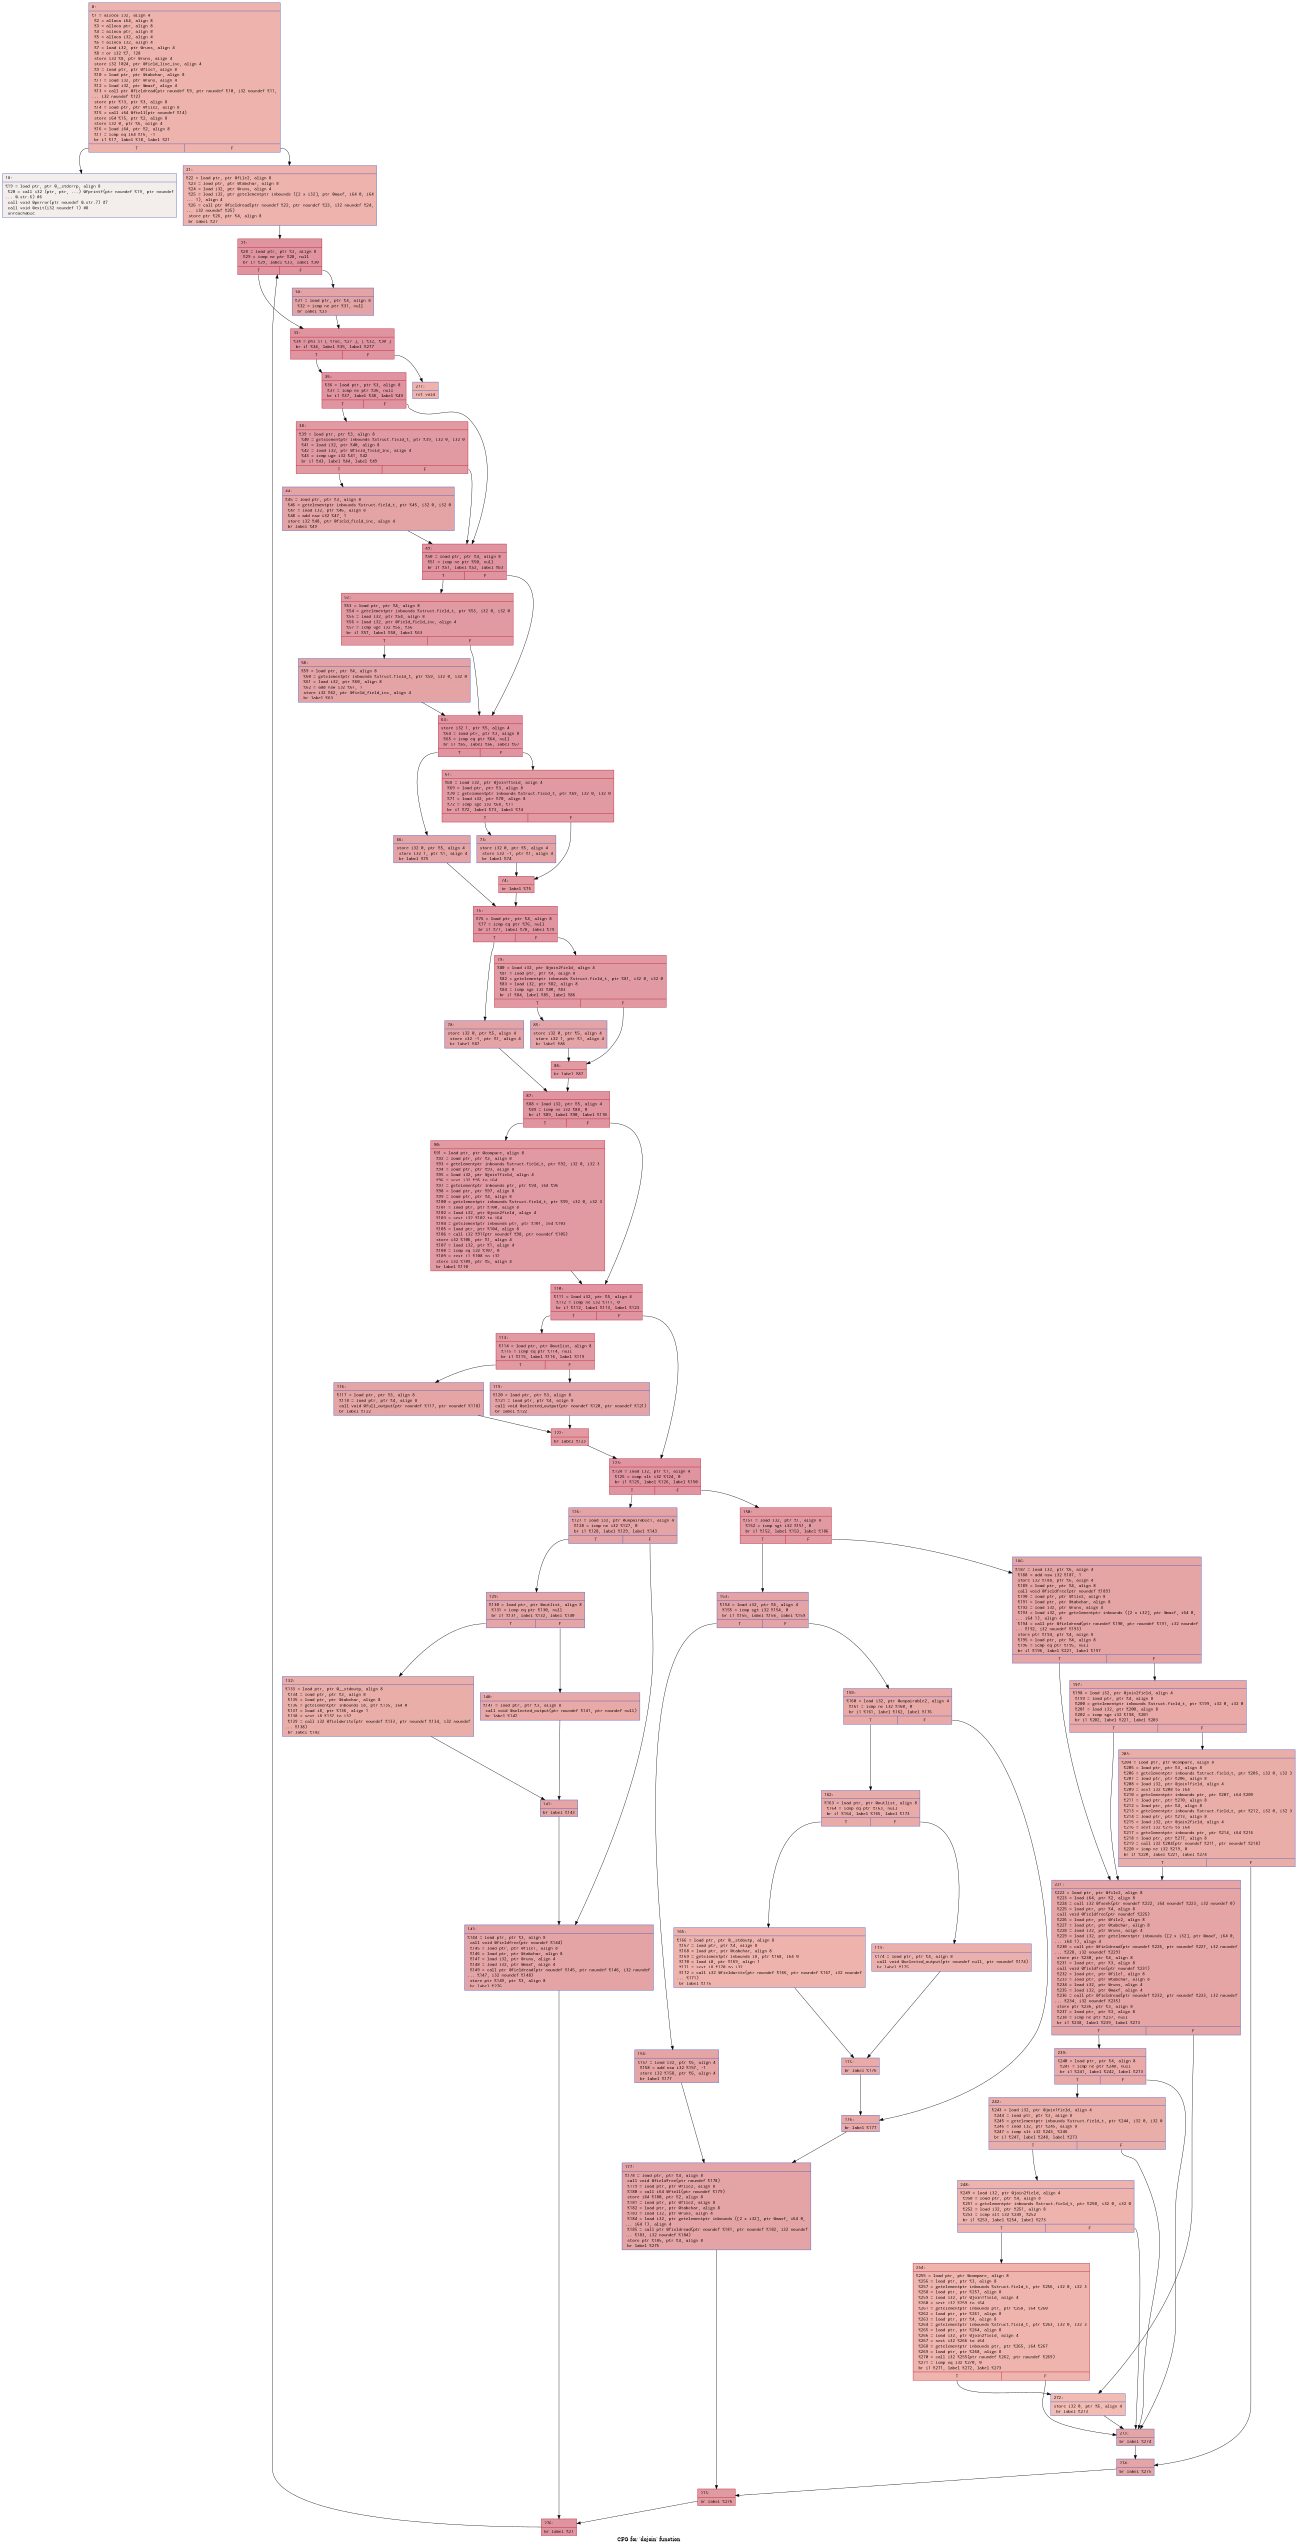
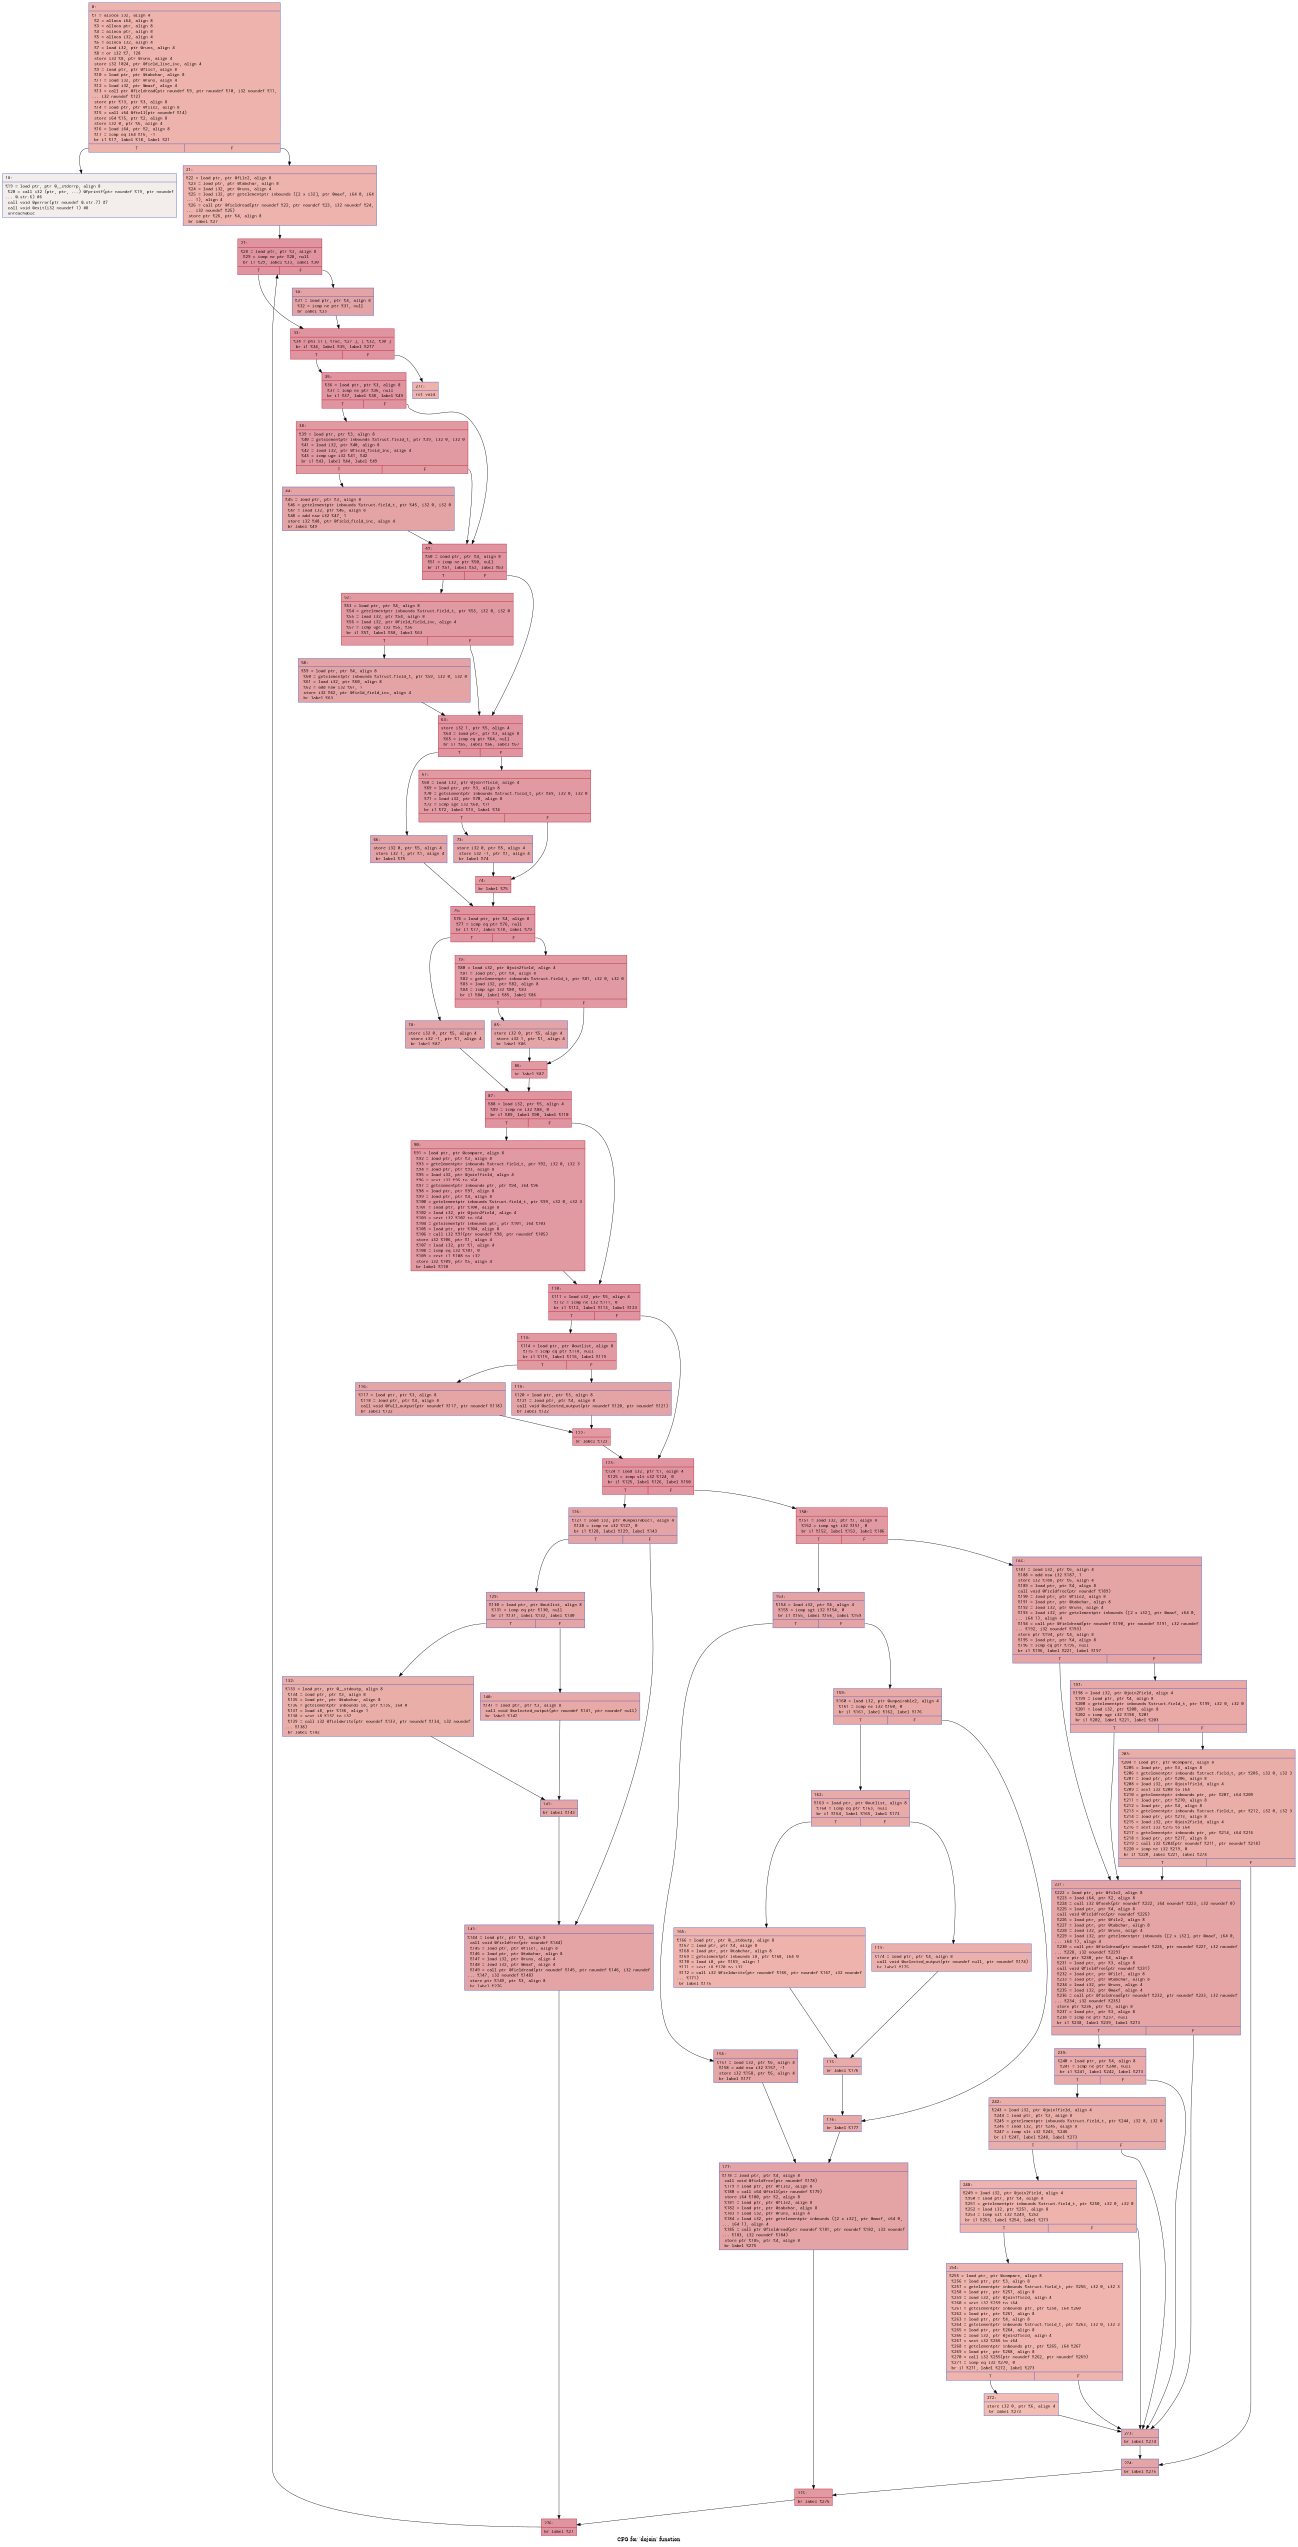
edge "221:" -> "272:": now "221:" -> "273:"
node "254:": color #b70d28ff -> #3d50c3ff
